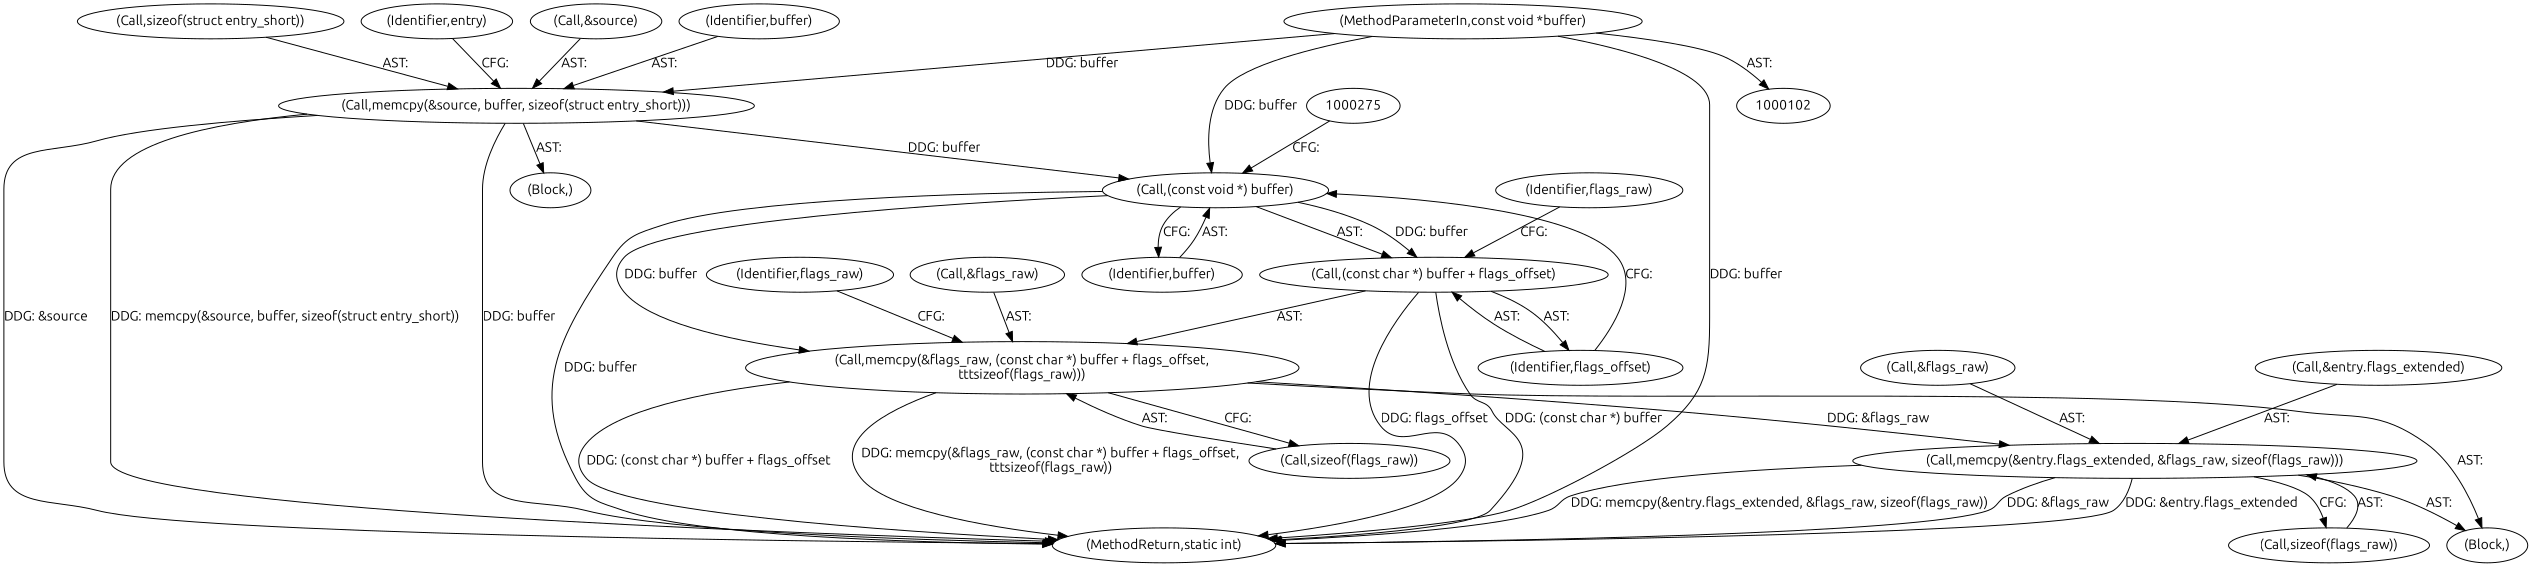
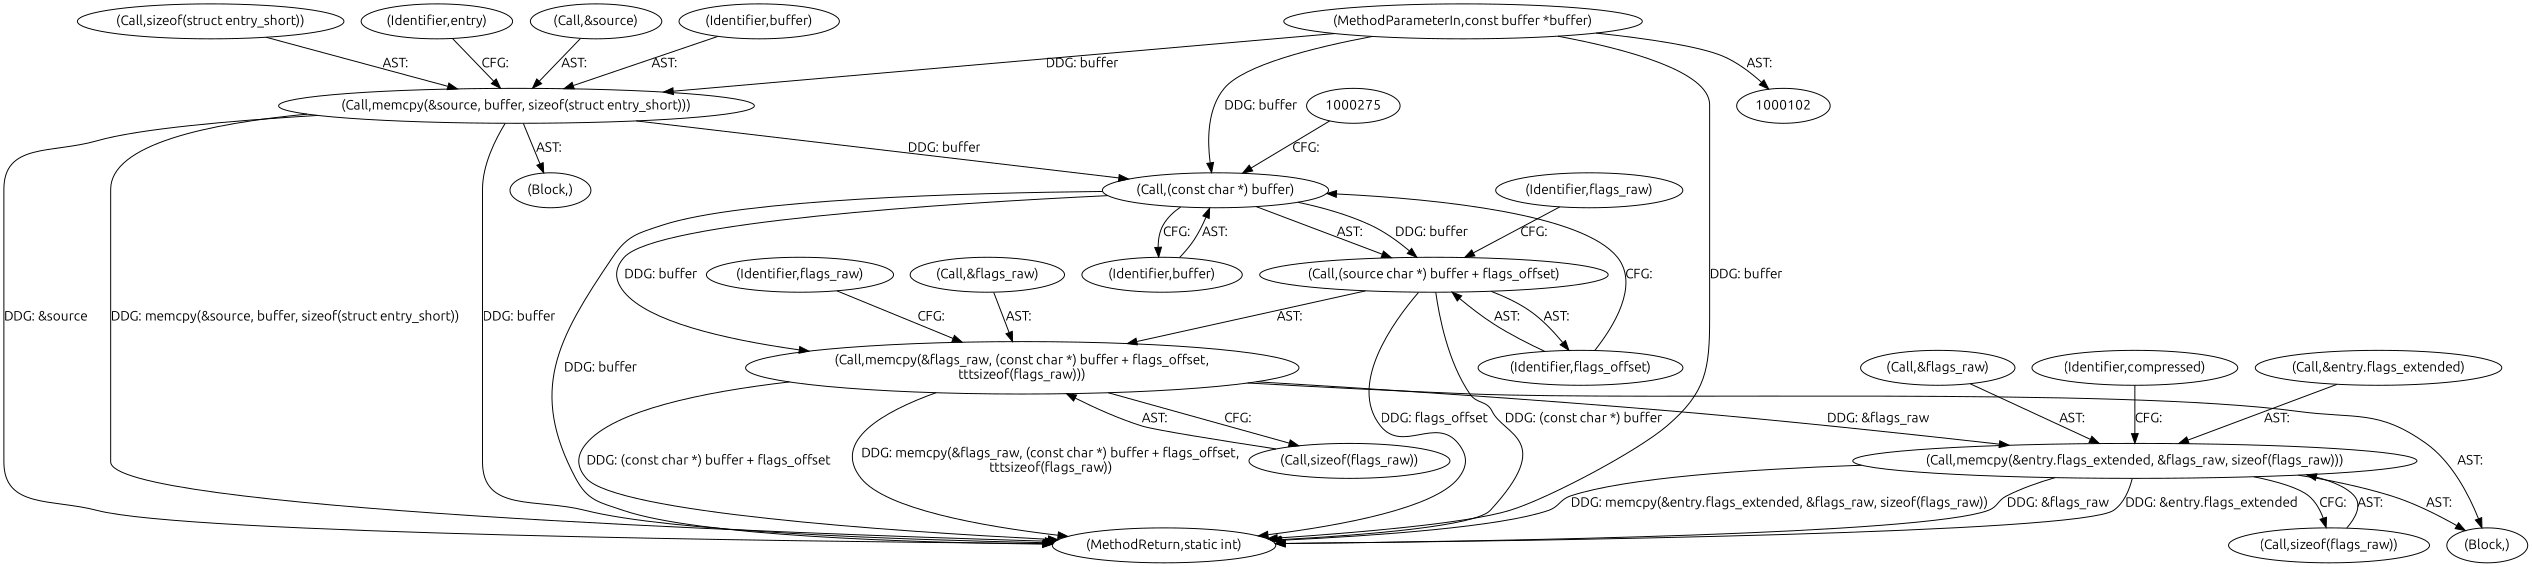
node "(MethodParameterIn,const void *buffer)": label "(MethodParameterIn,const void *buffer)" -> "(MethodParameterIn,const buffer *buffer)"
node "(Call,(const void *) buffer)": label "(Call,(const void *) buffer)" -> "(Call,(const char *) buffer)"
node "(Call,(const char *) buffer + flags_offset)": label "(Call,(const char *) buffer + flags_offset)" -> "(Call,(source char *) buffer + flags_offset)"
node "(Identifier,compressed)": added
